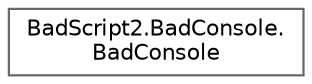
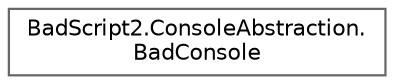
node "BadScript2.BadConsole. BadConsole": label "BadScript2.BadConsole. BadConsole" -> "BadScript2.ConsoleAbstraction. BadConsole"
